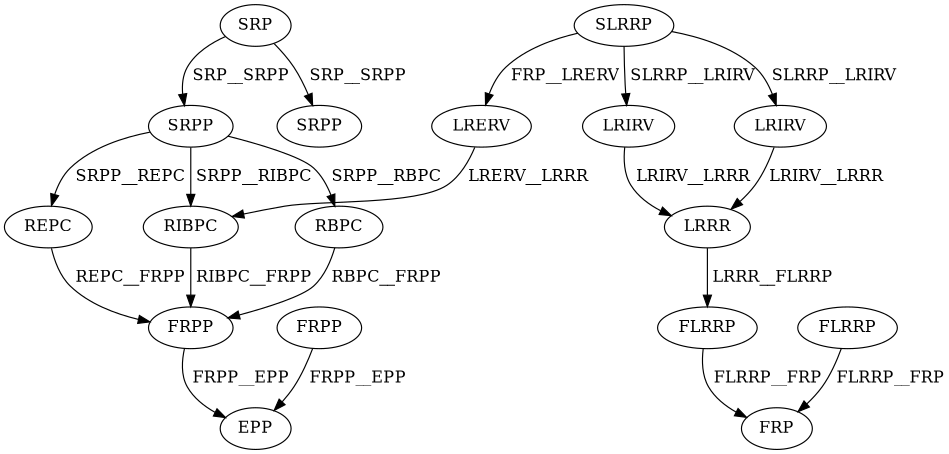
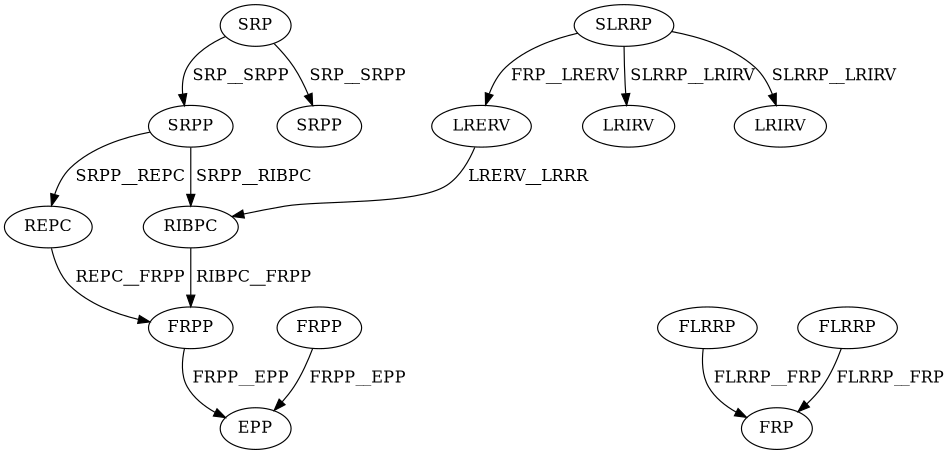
node "RBPC": removed
node "LRRR": removed
